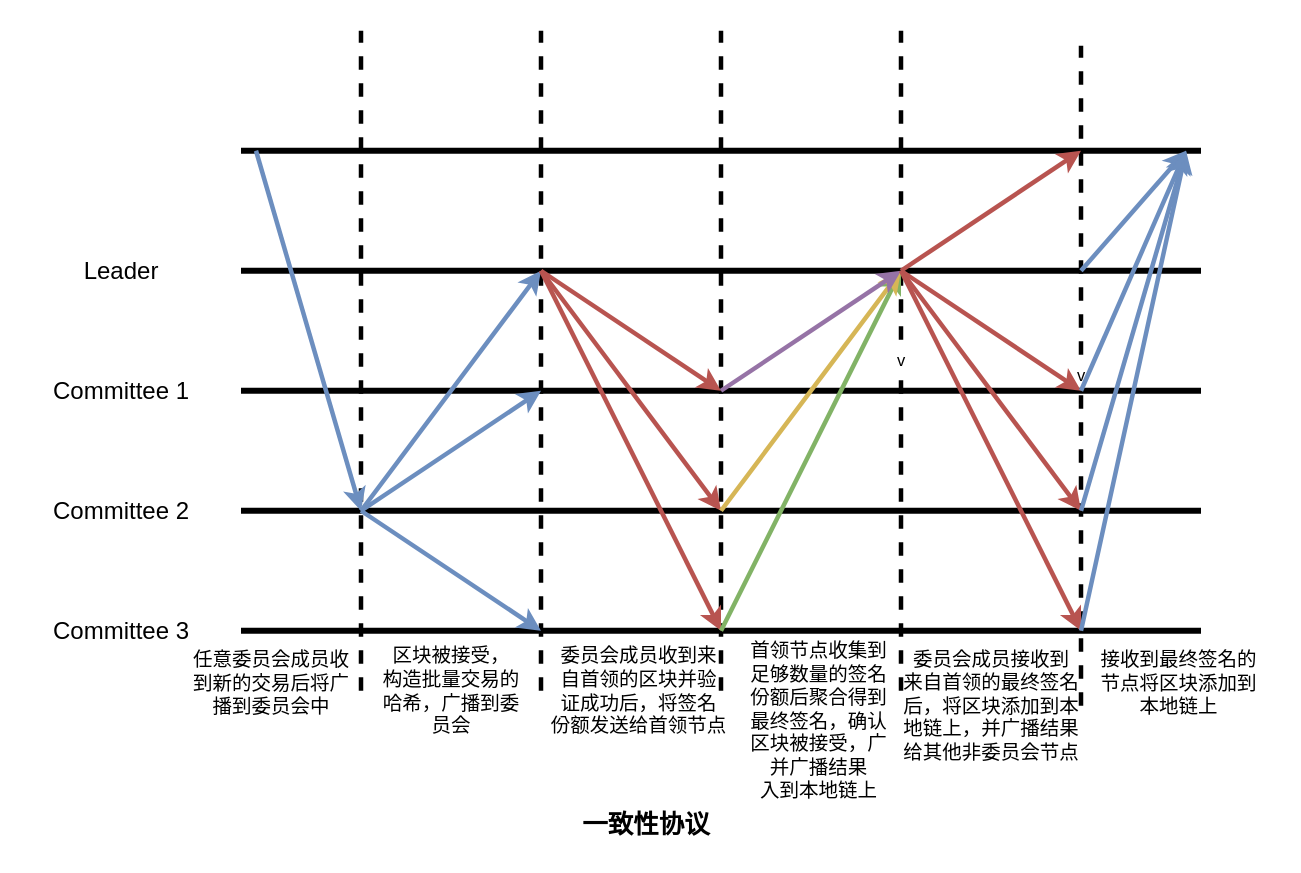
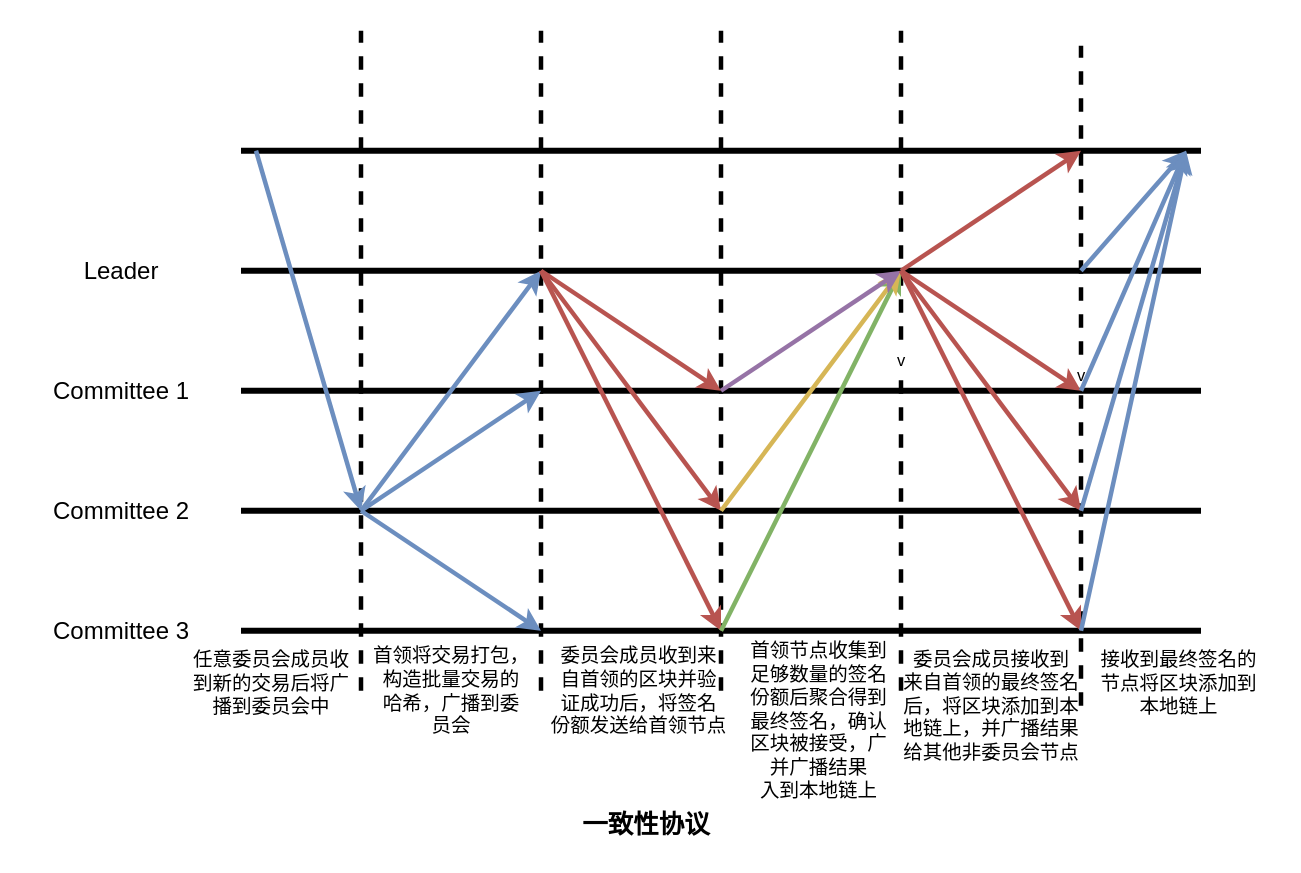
node "区块被接受， 构造批量交易的 哈希，广播到委 员会": label "区块被接受， 构造批量交易的 哈希，广播到委 员会" -> "首领将交易打包， 构造批量交易的 哈希，广播到委 员会"
